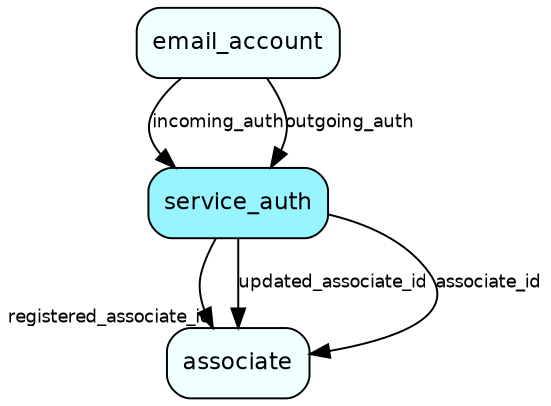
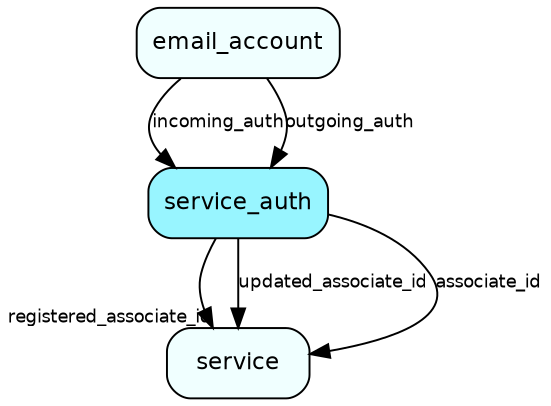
node "associate": label "associate" -> "service"
